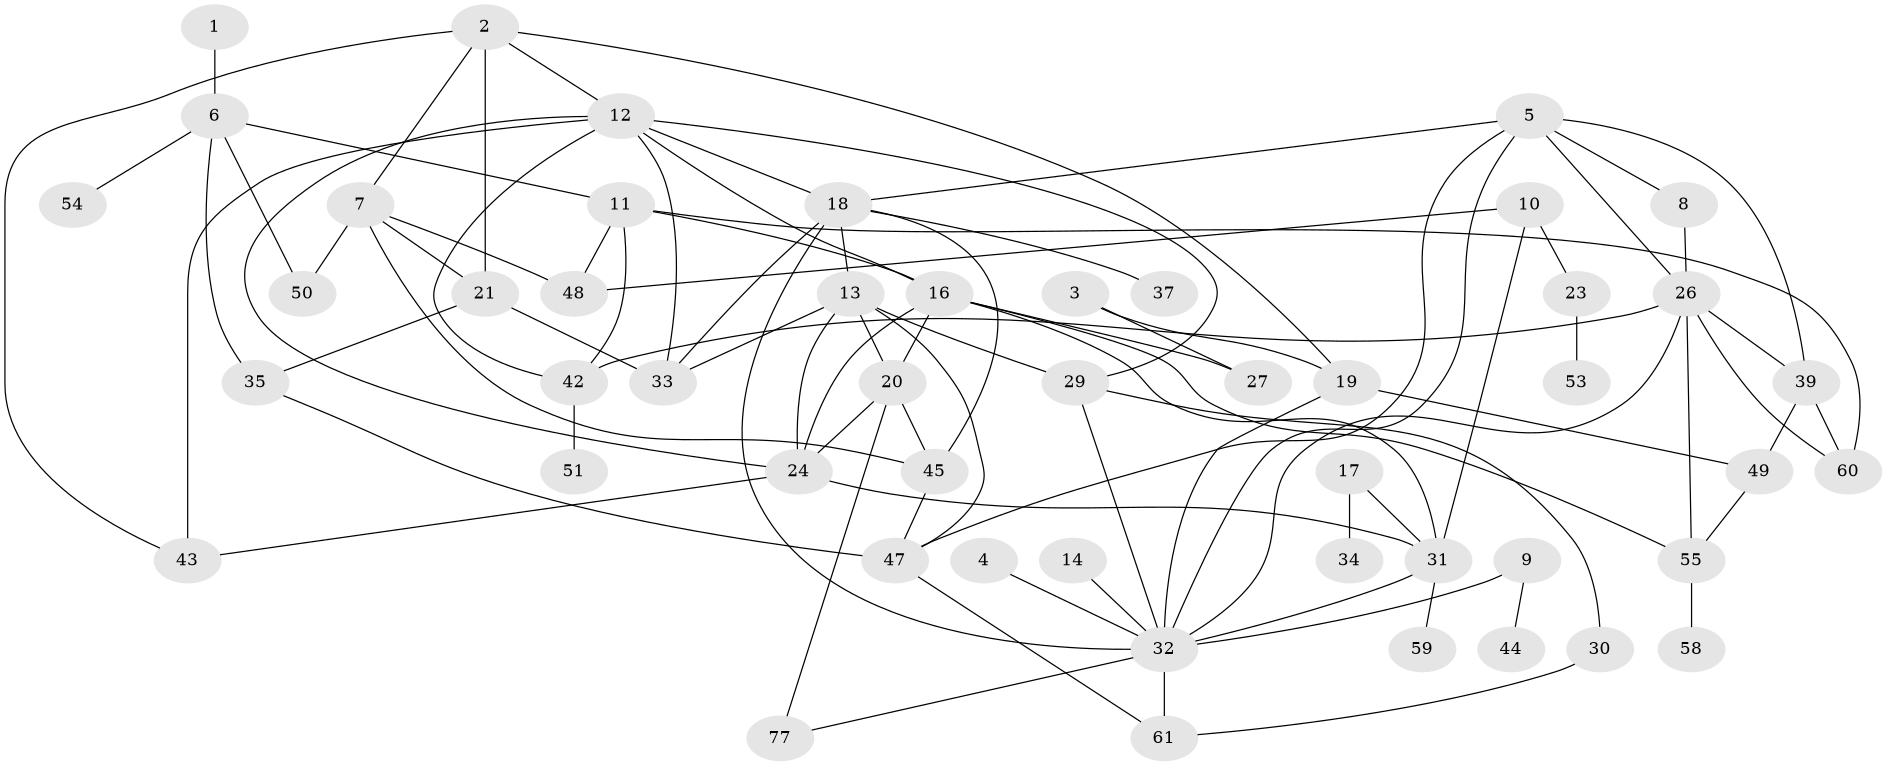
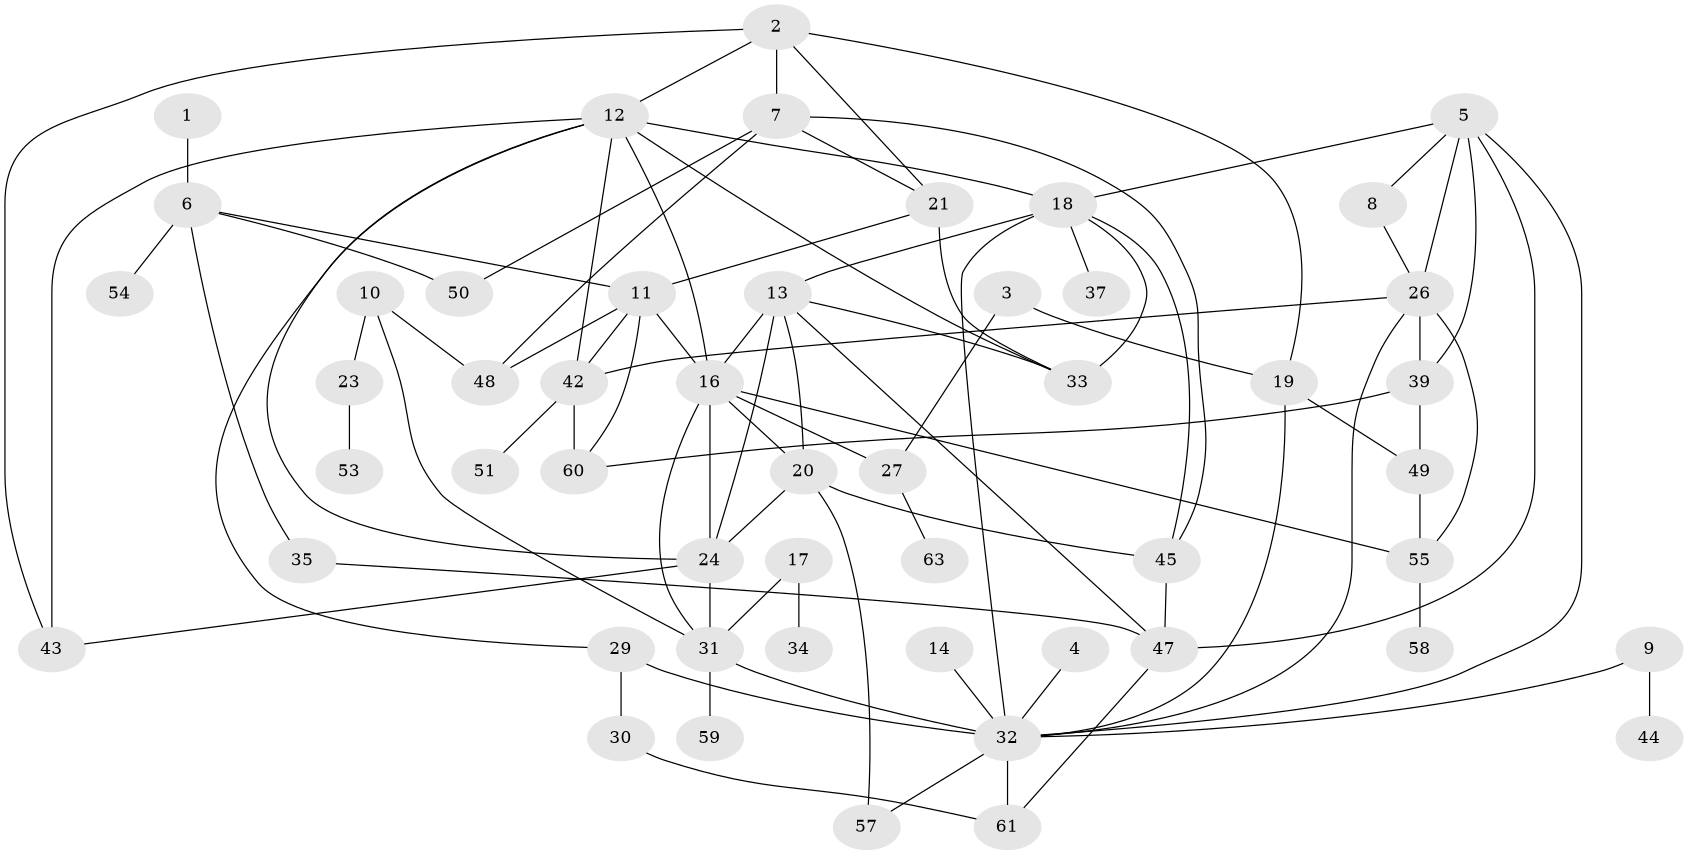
edge "21" -- "35": now "21" -- "11"
edge "13" -- "29": now "13" -- "16"
edge "26" -- "60": now "42" -- "60"
node "63": added
node "77": label "77" -> "57"
